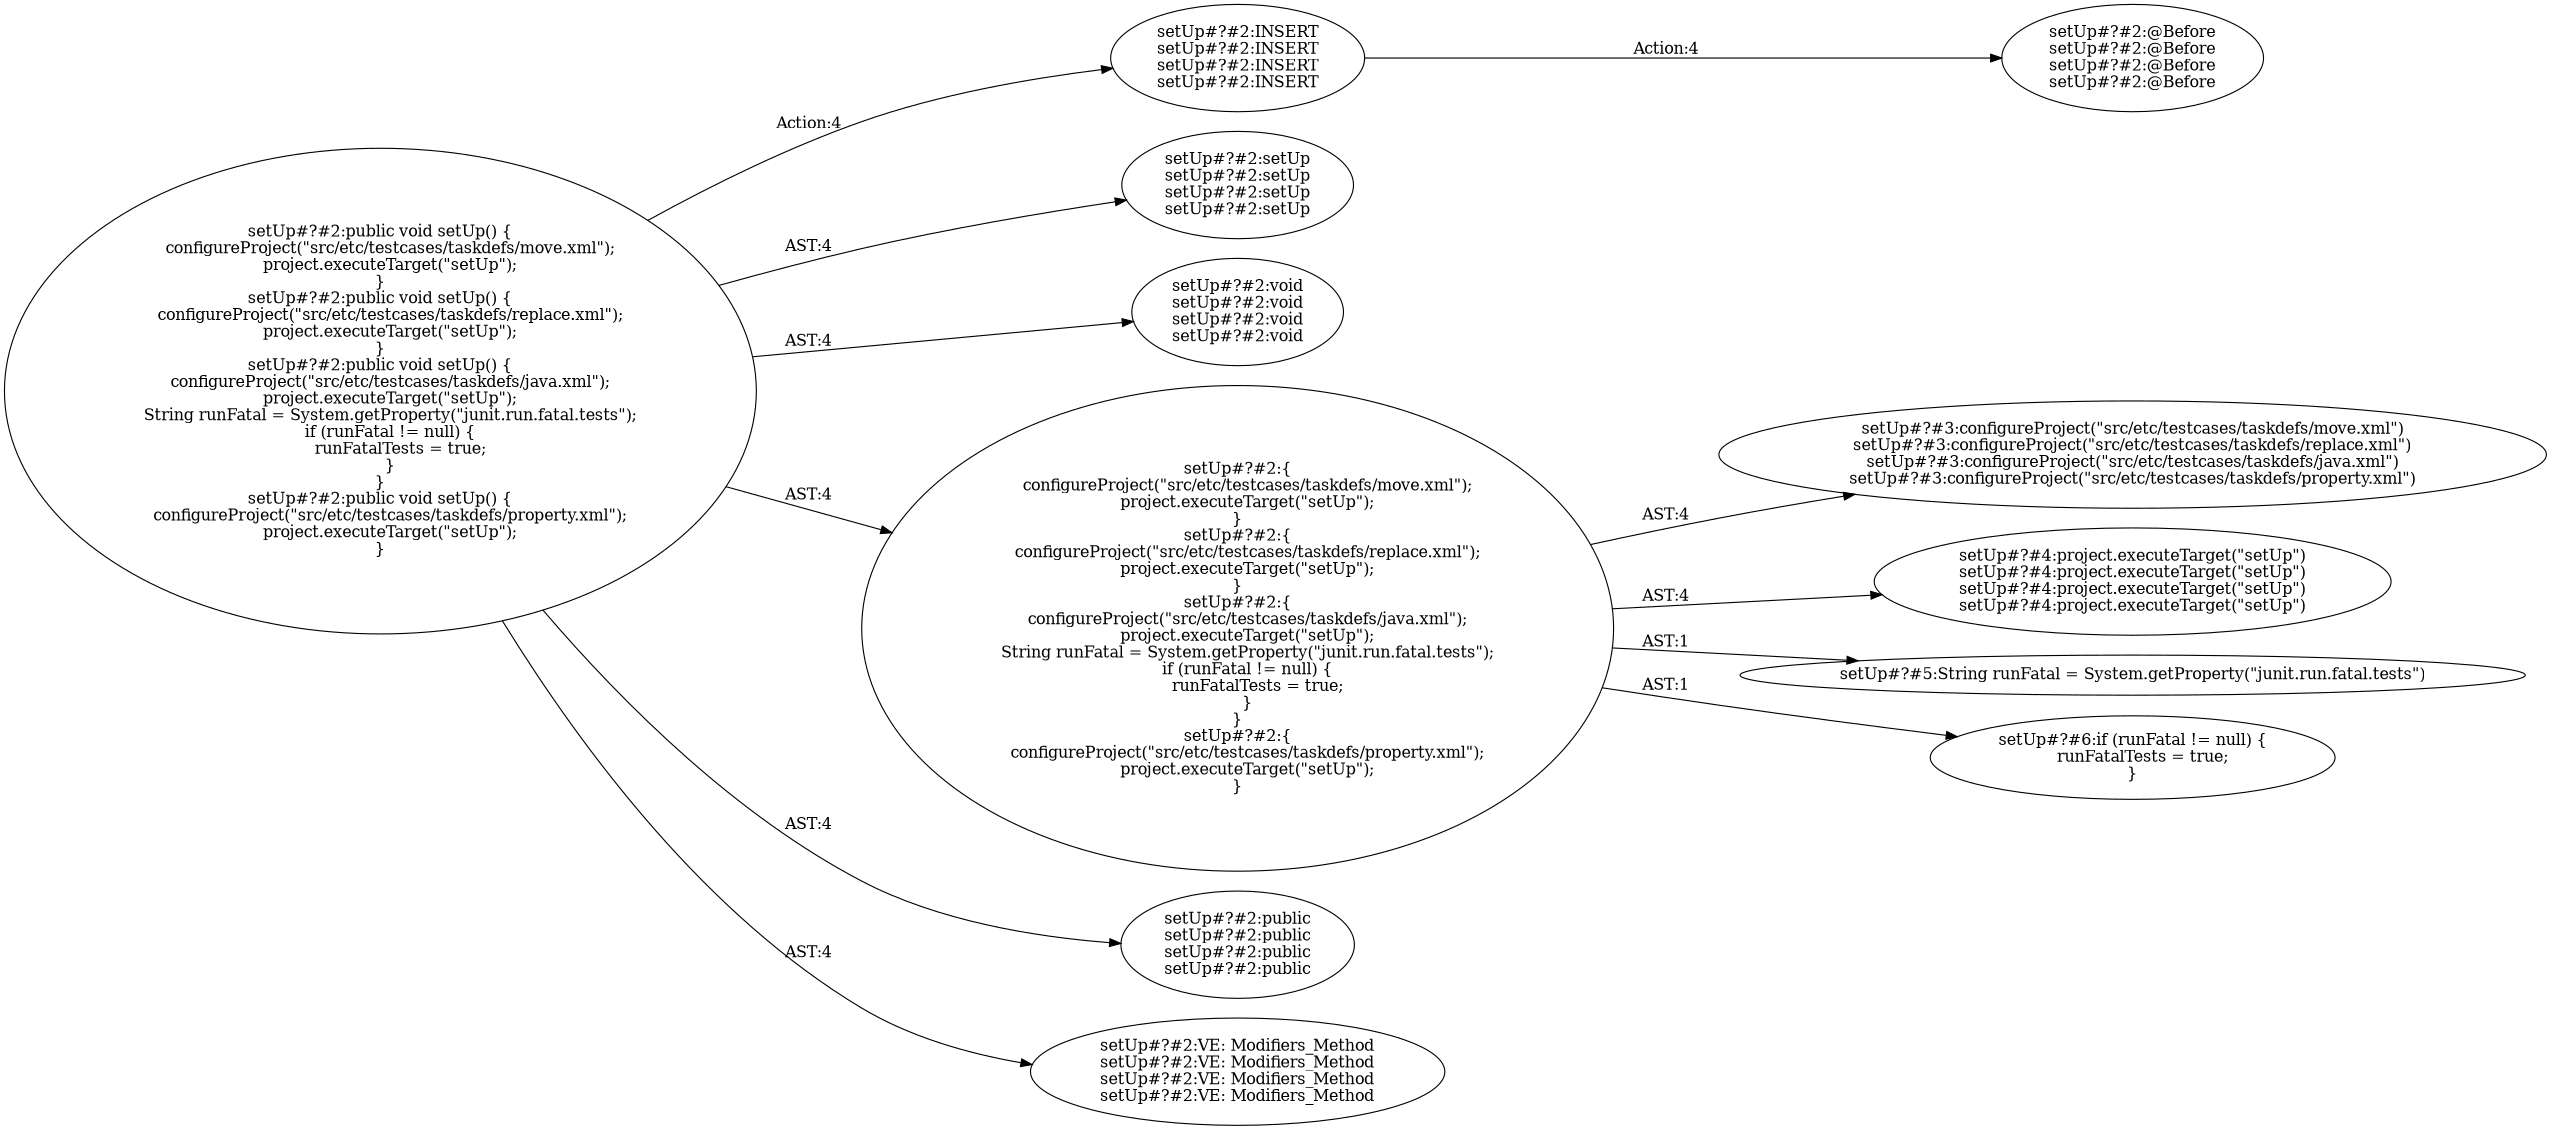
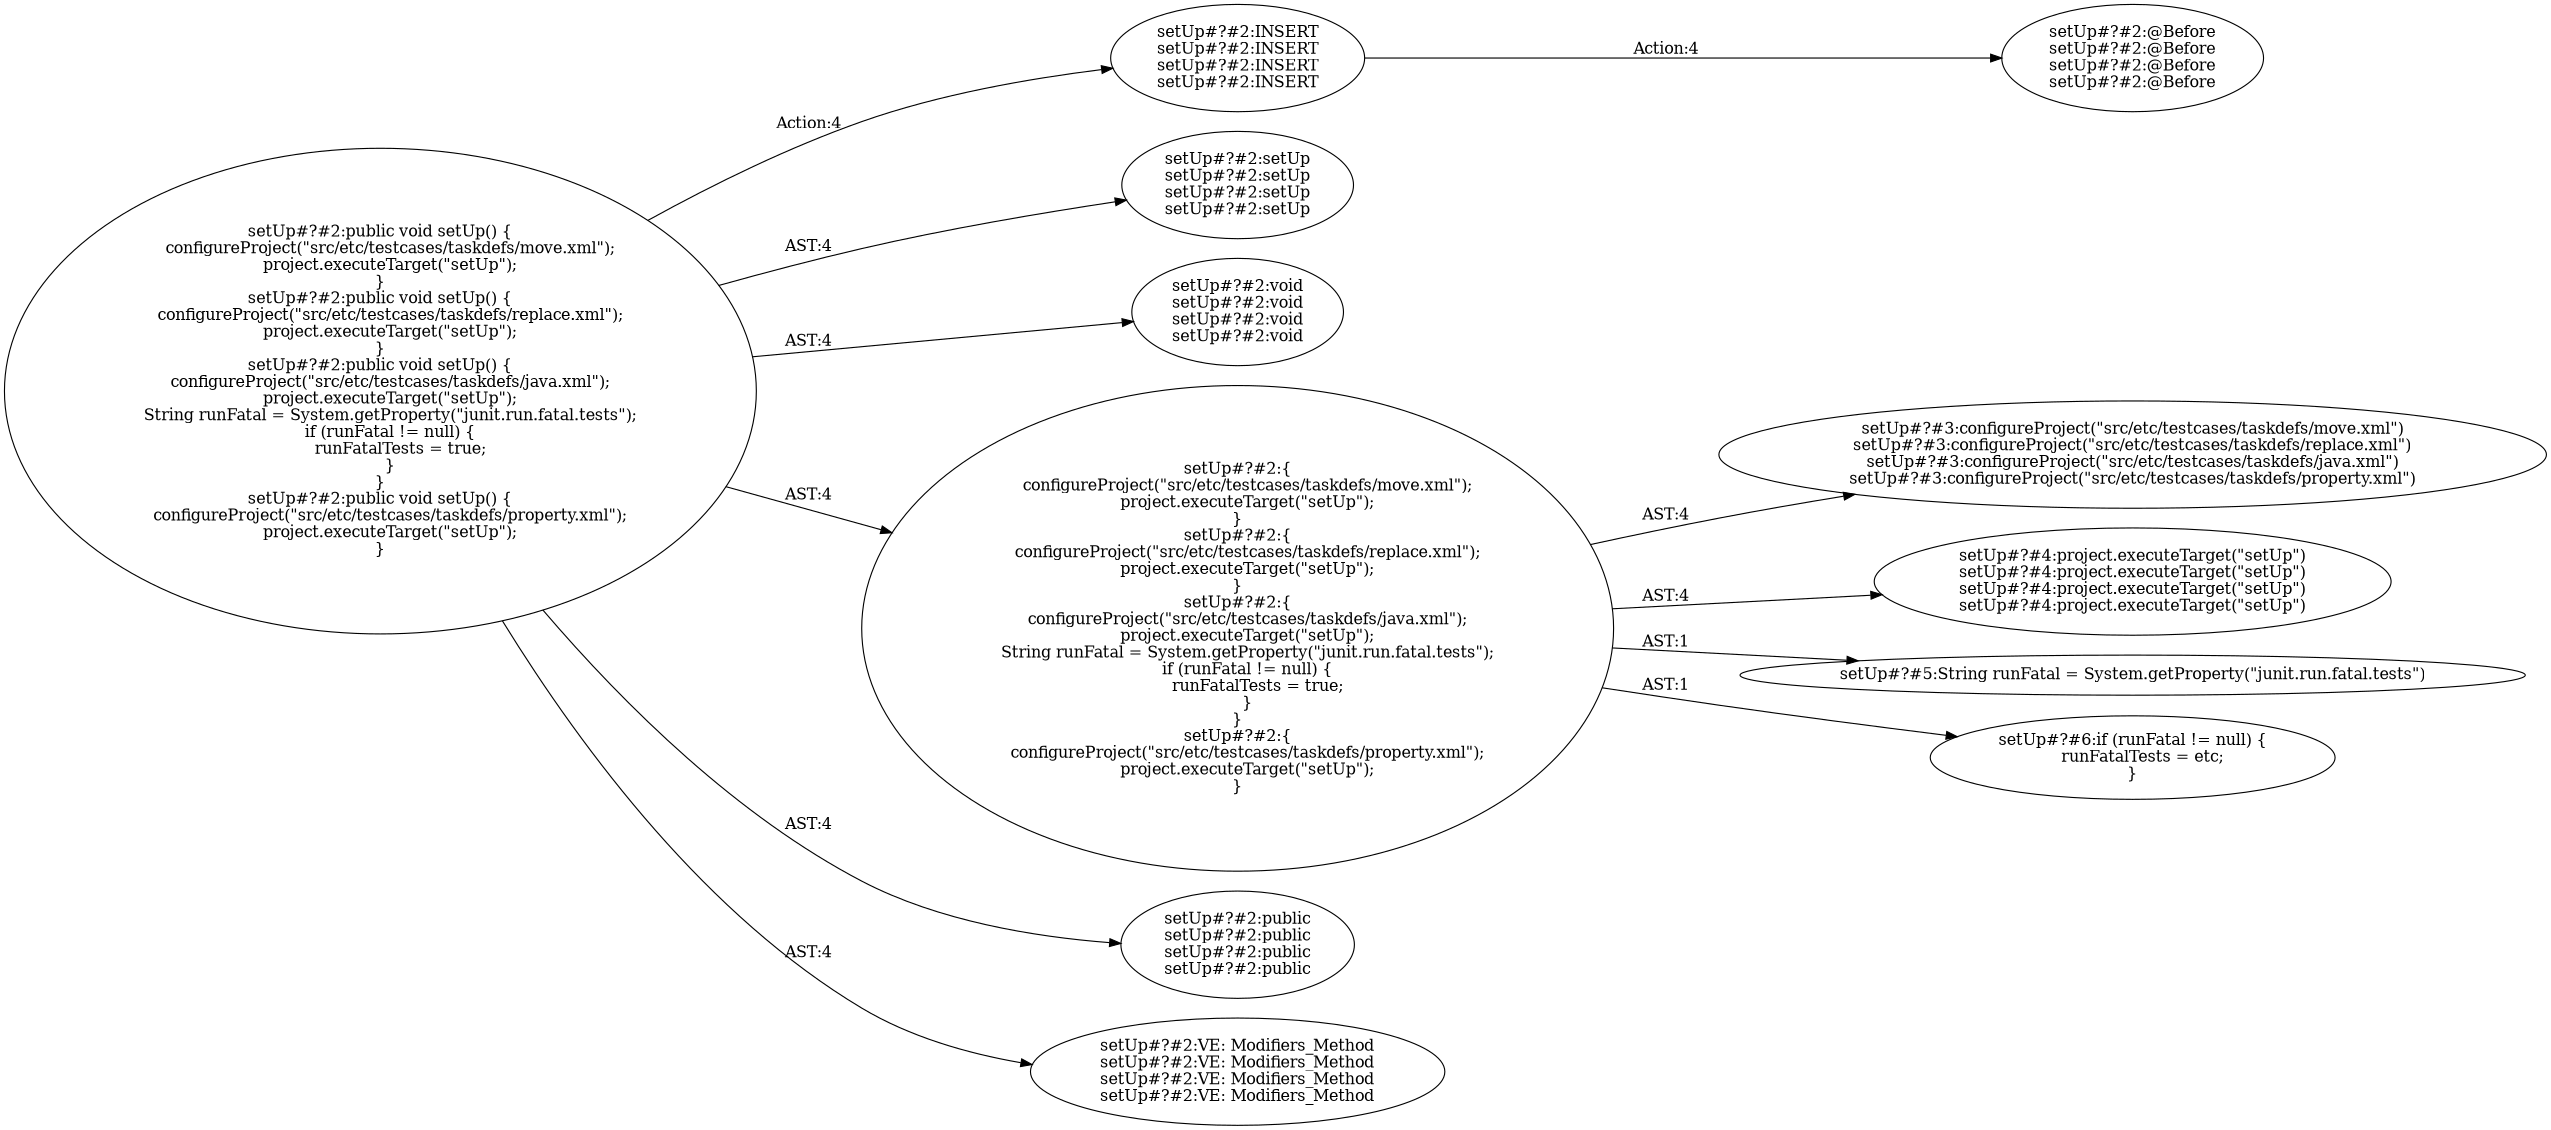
node "setUp#?#6:if (runFatal != null) { runFatalTests = true; }": label "setUp#?#6:if (runFatal != null) { runFatalTests = true; }" -> "setUp#?#6:if (runFatal != null) { runFatalTests = etc; }"
